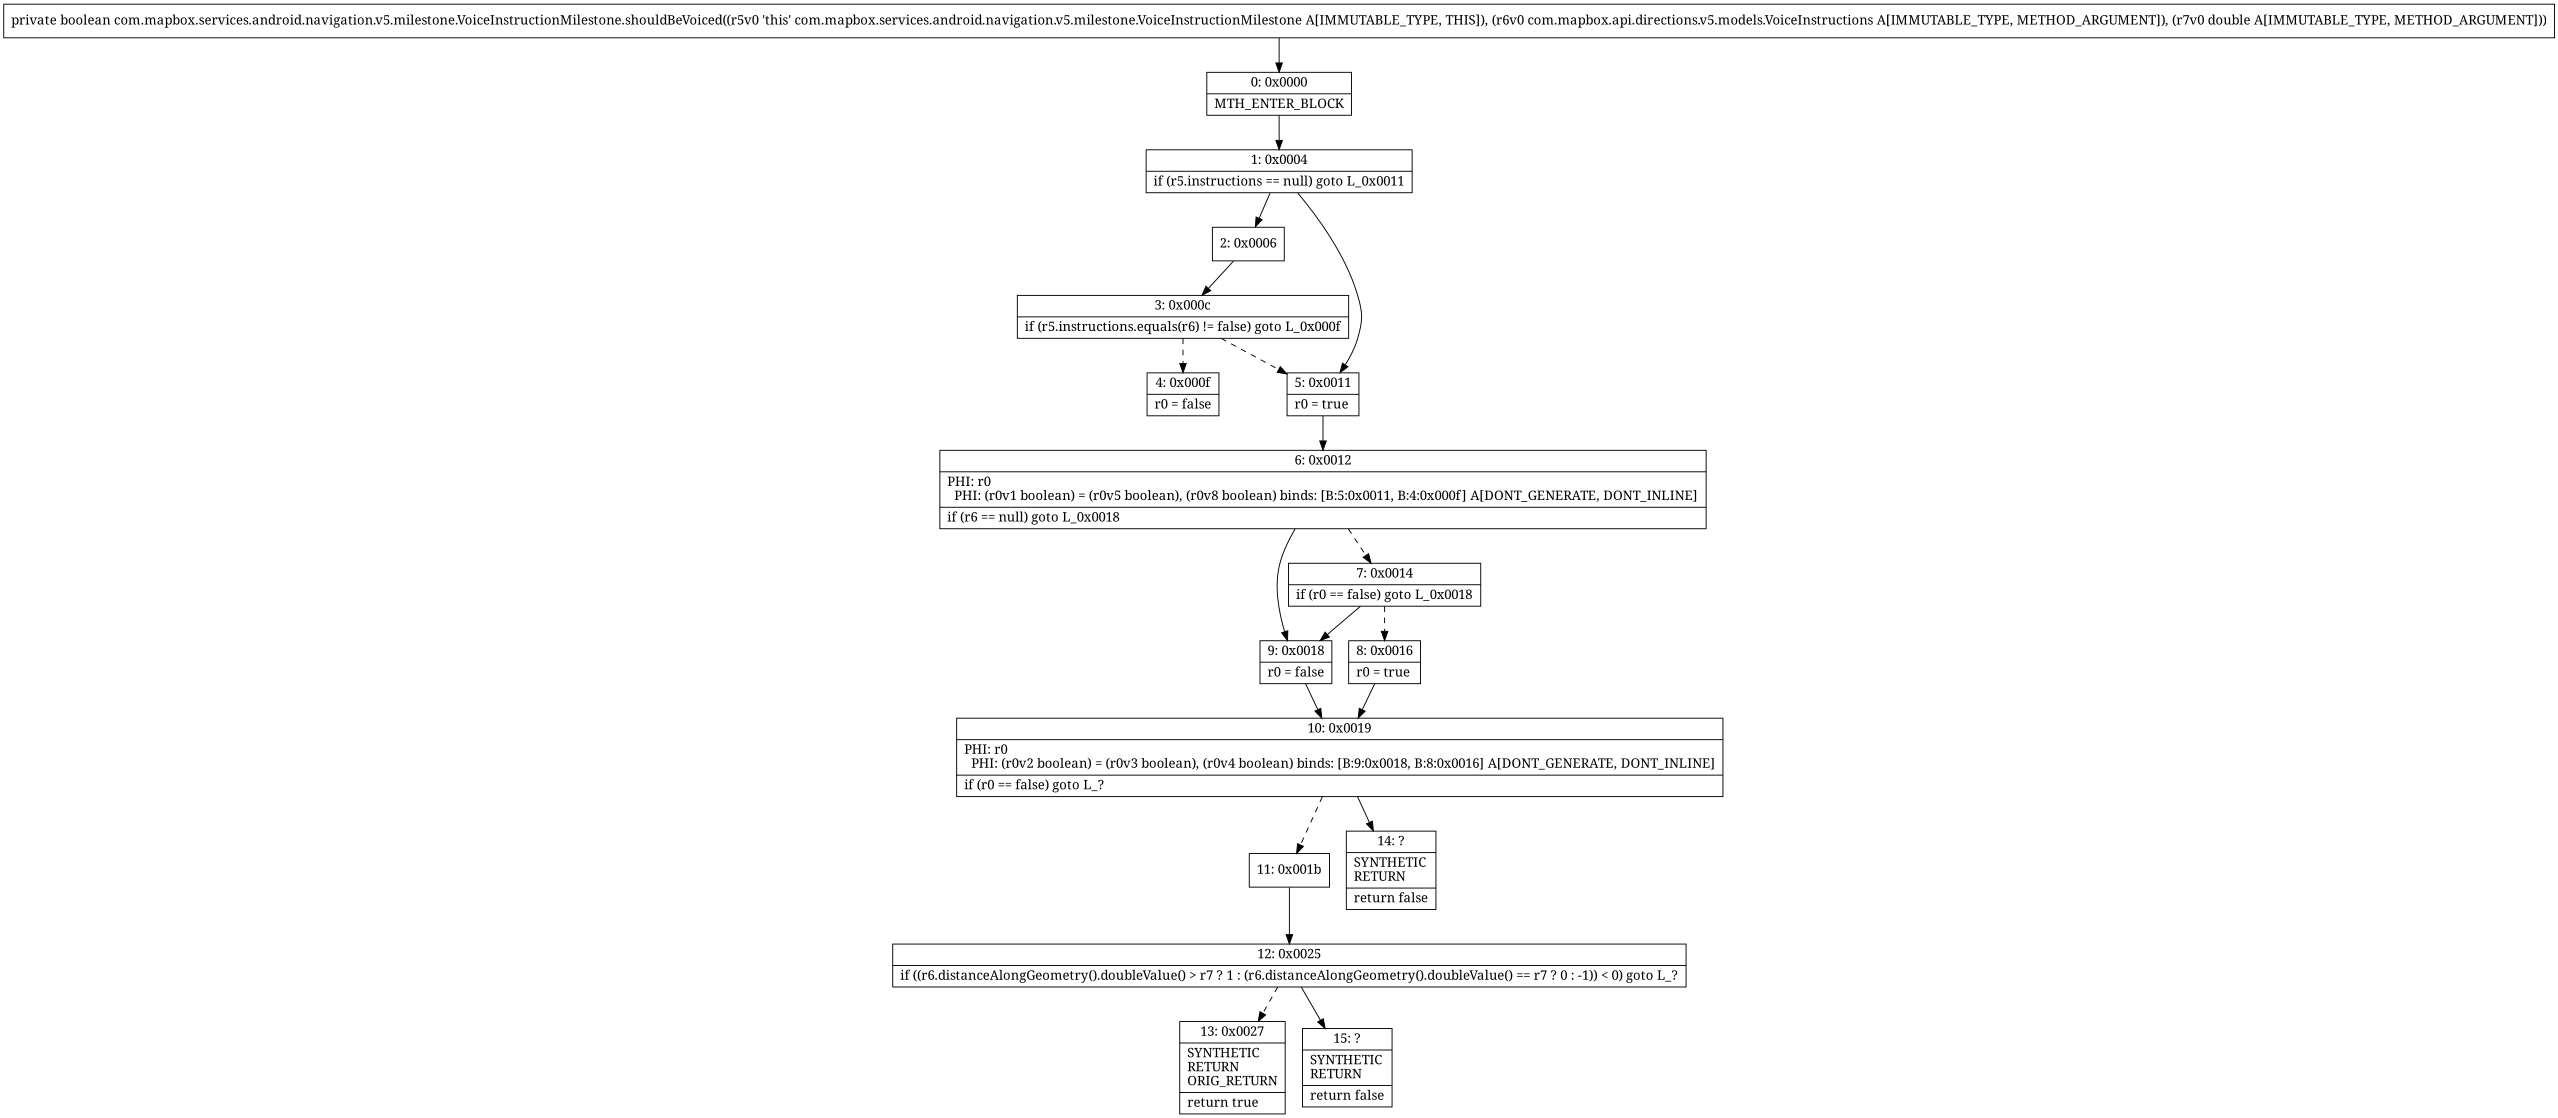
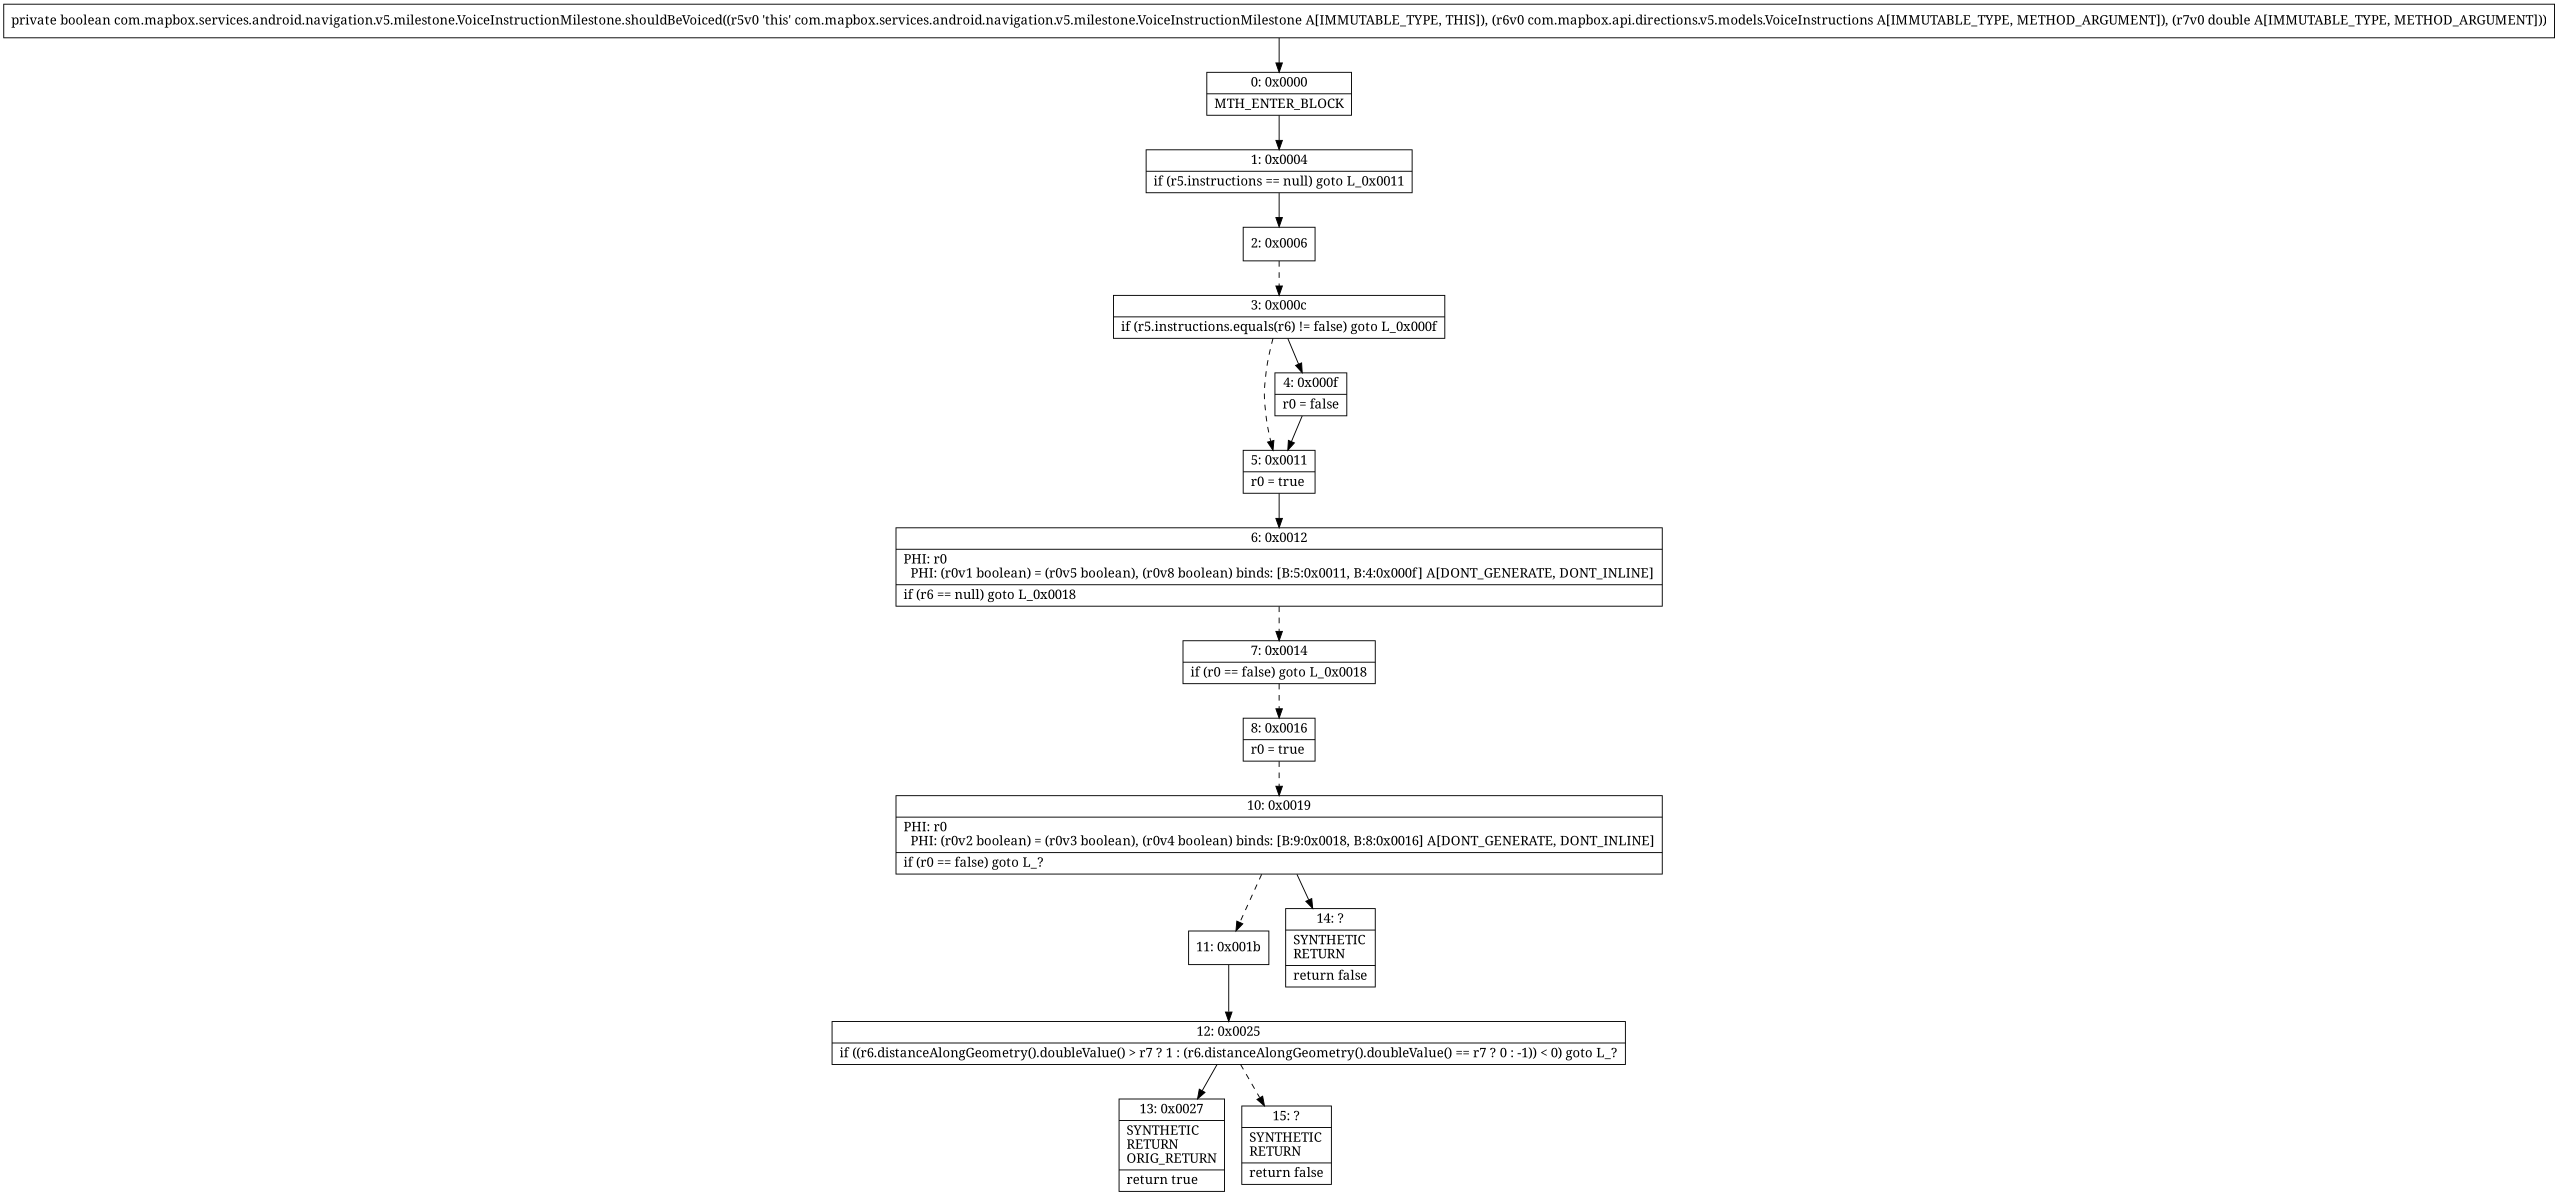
edge "1: 0x0004" -> "5: 0x0011": now "4: 0x000f" -> "5: 0x0011"
edge "2: 0x0006" -> "3: 0x000c": style solid -> dashed
edge "3: 0x000c" -> "4: 0x000f": style dashed -> solid
node "9: 0x0018": removed
edge "8: 0x0016" -> "10: 0x0019": style solid -> dashed
edge "12: 0x0025" -> "13: 0x0027": style dashed -> solid
edge "12: 0x0025" -> "15: ?": style solid -> dashed
